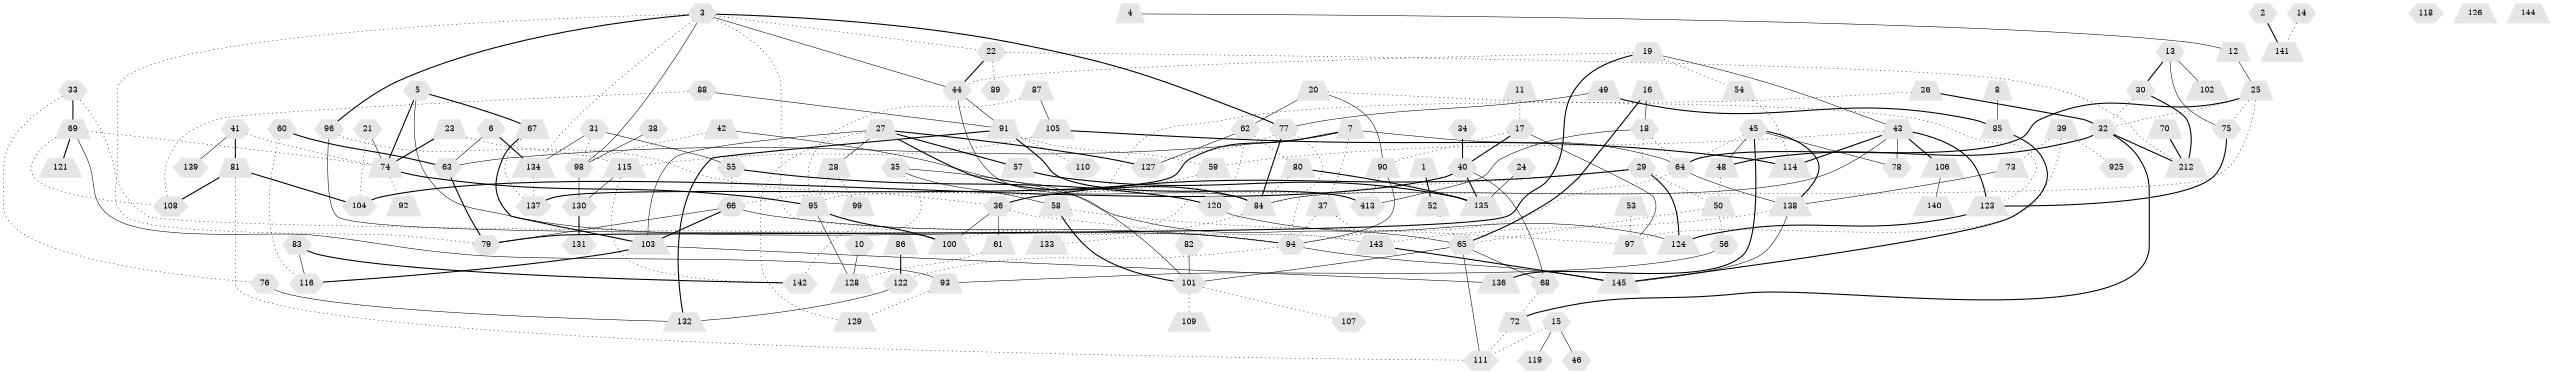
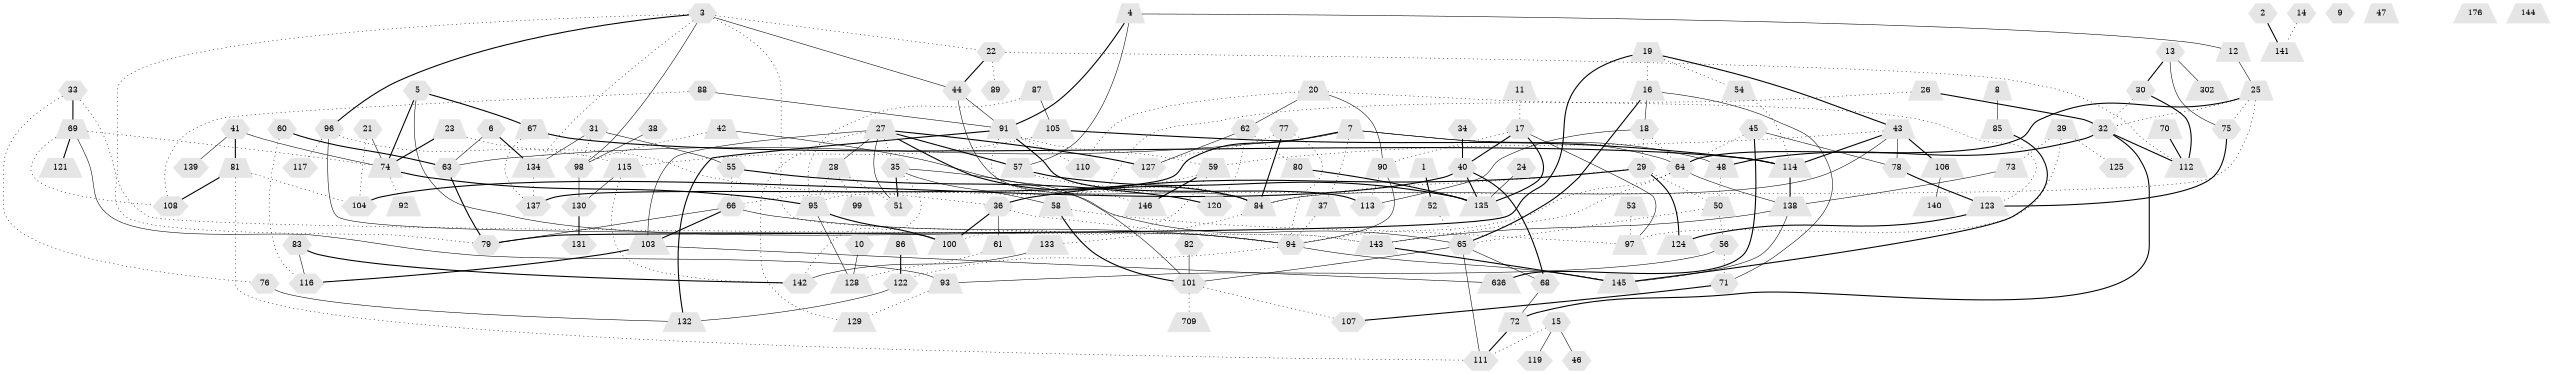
node "9": added
node "47": added
node "118": removed
node "126": label "126" -> "176"
edge "3" -- "77": removed
edge "19" -- "44": now "19" -- "16"
edge "4" -- "91": added
edge "19" -- "43": style solid -> bold
node "49": removed
node "102": label "102" -> "302"
edge "20" -- "110": added
edge "4" -- "57": added
edge "27" -- "35": added
edge "43" -- "123": now "78" -- "123"
edge "45" -- "48": now "7" -- "48"
edge "45" -- "138": now "114" -- "138"
edge "41" -- "74": style dotted -> solid
node "117": added
node "925": label "925" -> "125"
node "212": label "212" -> "112"
edge "17" -- "135": added
edge "81" -- "104": style bold -> dotted
edge "80" -- "84": now "57" -- "84"
node "51": added
node "146": added
node "413": label "413" -> "113"
edge "67" -- "103": now "67" -- "114"
edge "40" -- "68": style solid -> bold
edge "120" -- "124": removed
edge "37" -- "143": now "64" -- "143"
edge "36" -- "100": style solid -> bold
edge "138" -- "143": style dotted -> solid
edge "133" -- "142": added
node "136": label "136" -> "636"
node "71": added
edge "68" -- "72": style dotted -> solid
node "109": label "109" -> "709"
edge "72" -- "111": style dotted -> bold
